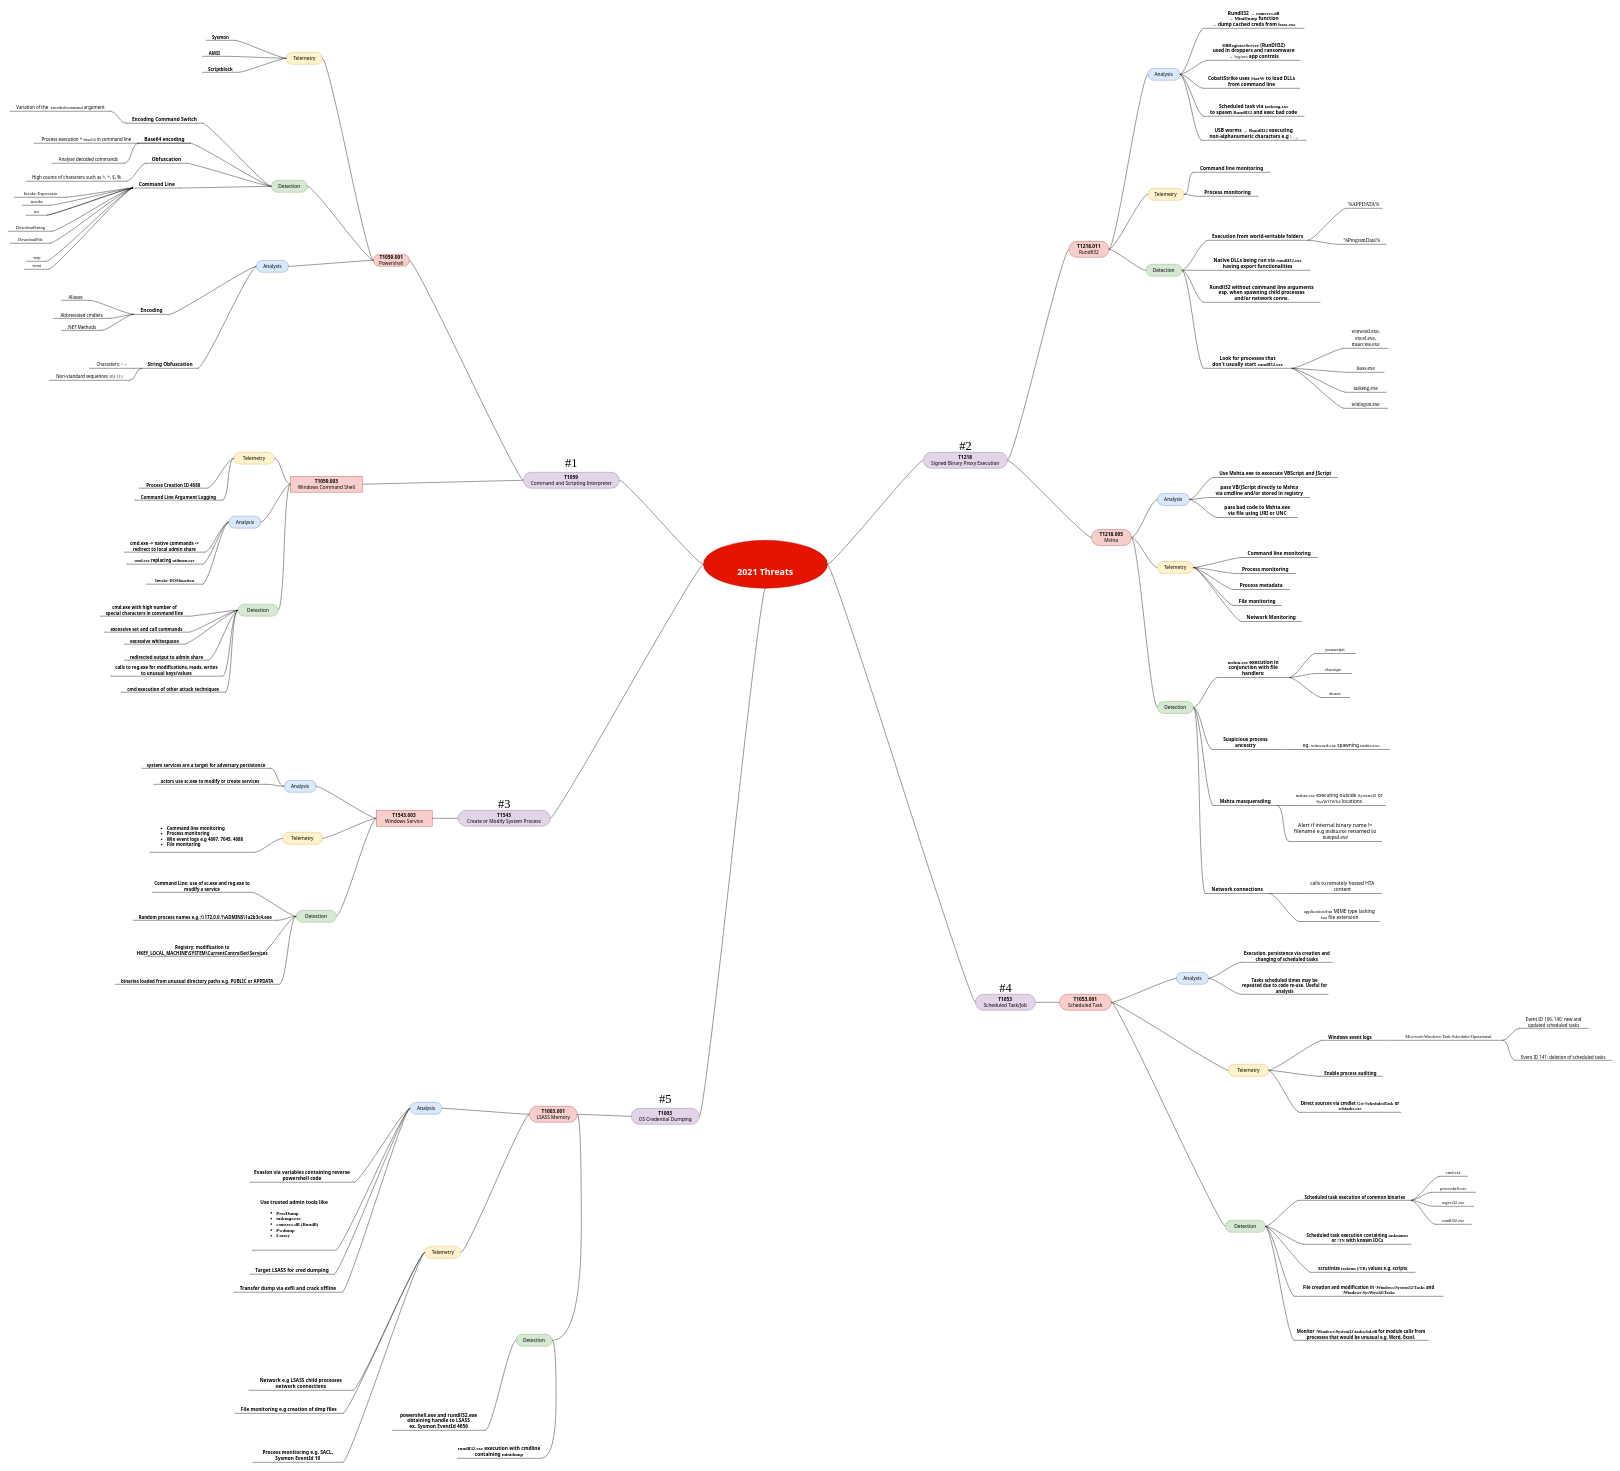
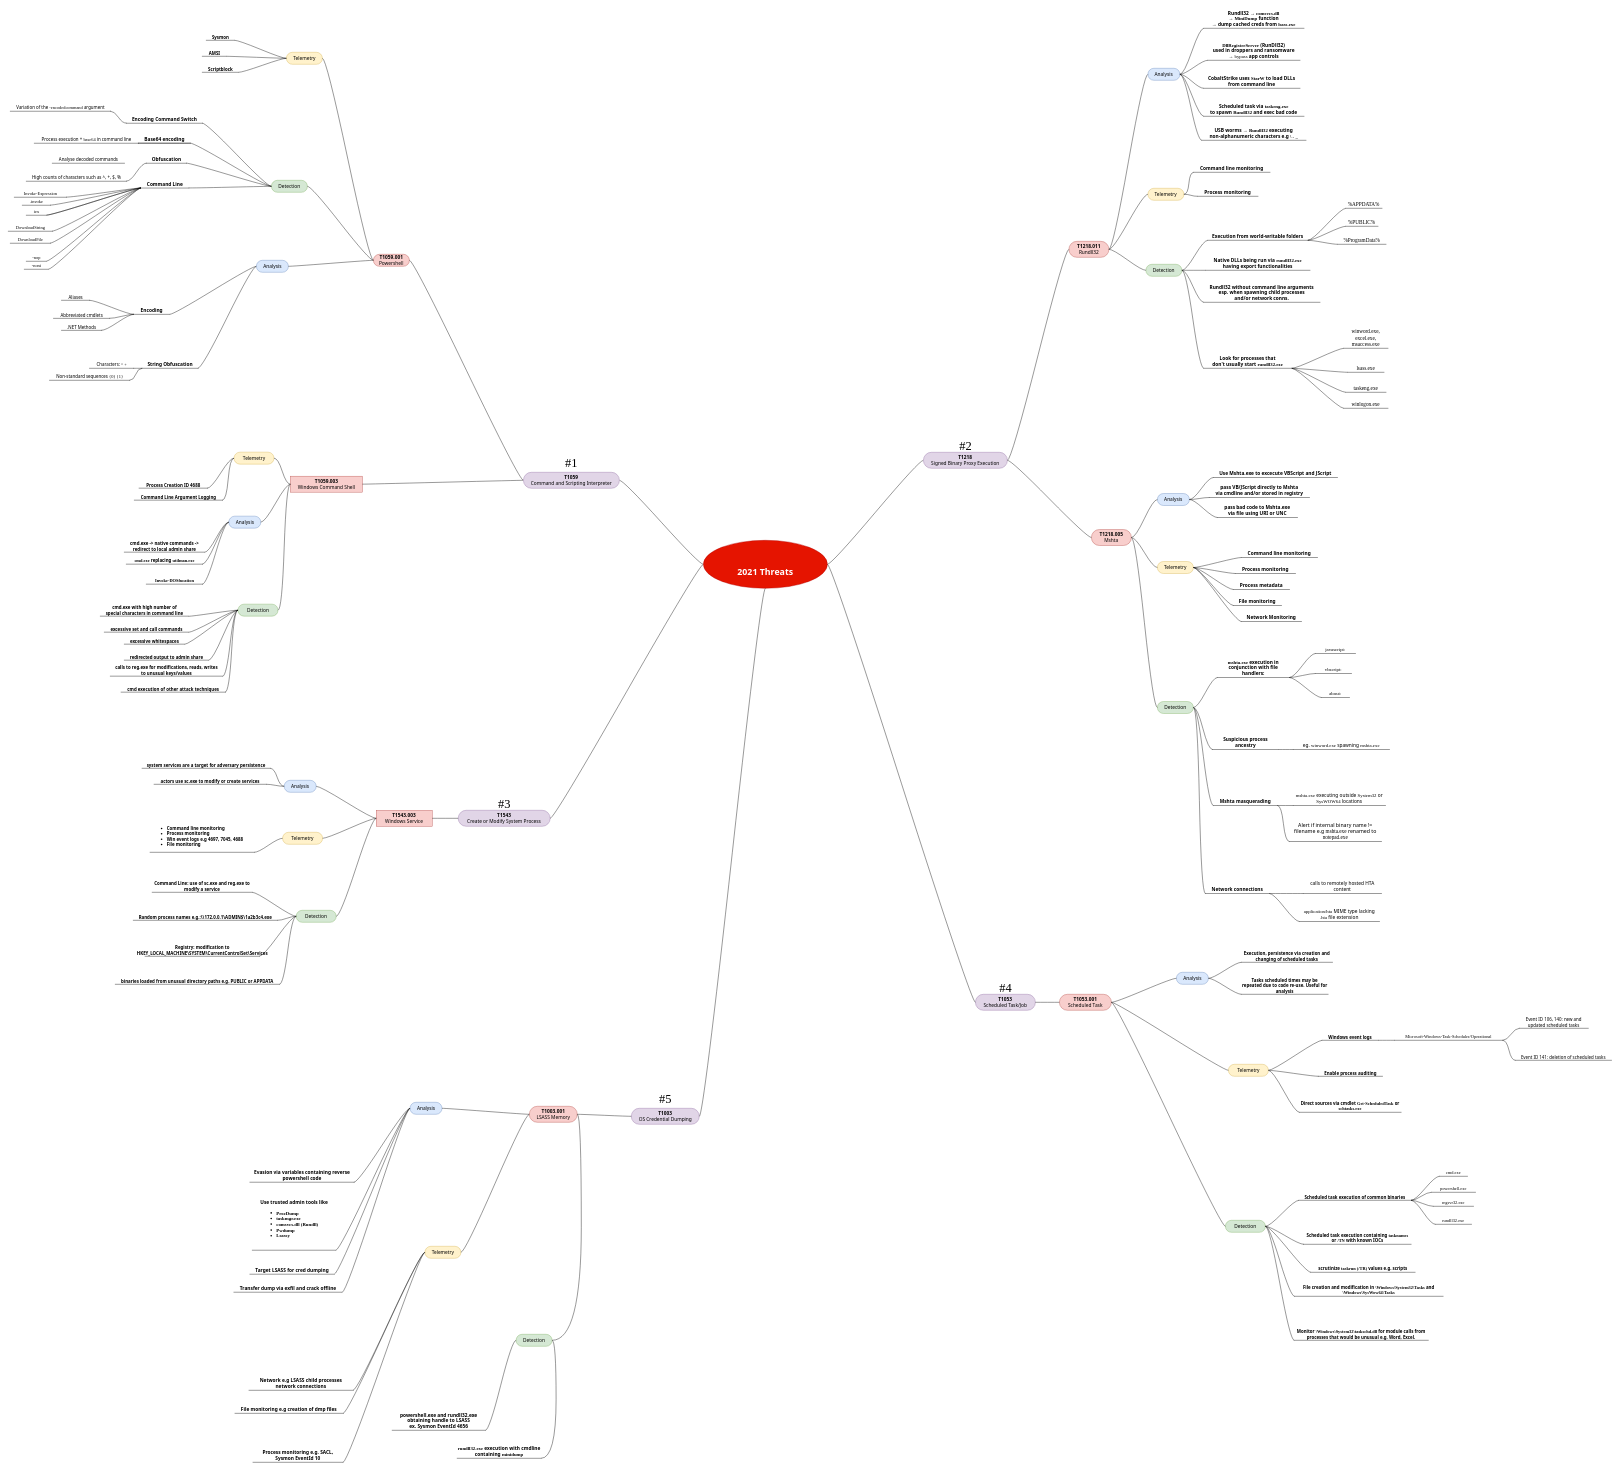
edge "Base64 encoding" -- "Analyse decoded commands": removed
node "Command Line": moved (157, 184) -> (165, 184)
node "%PUBLIC%": added
edge "%PUBLIC%" -- "Execution from world-writable folders": added
